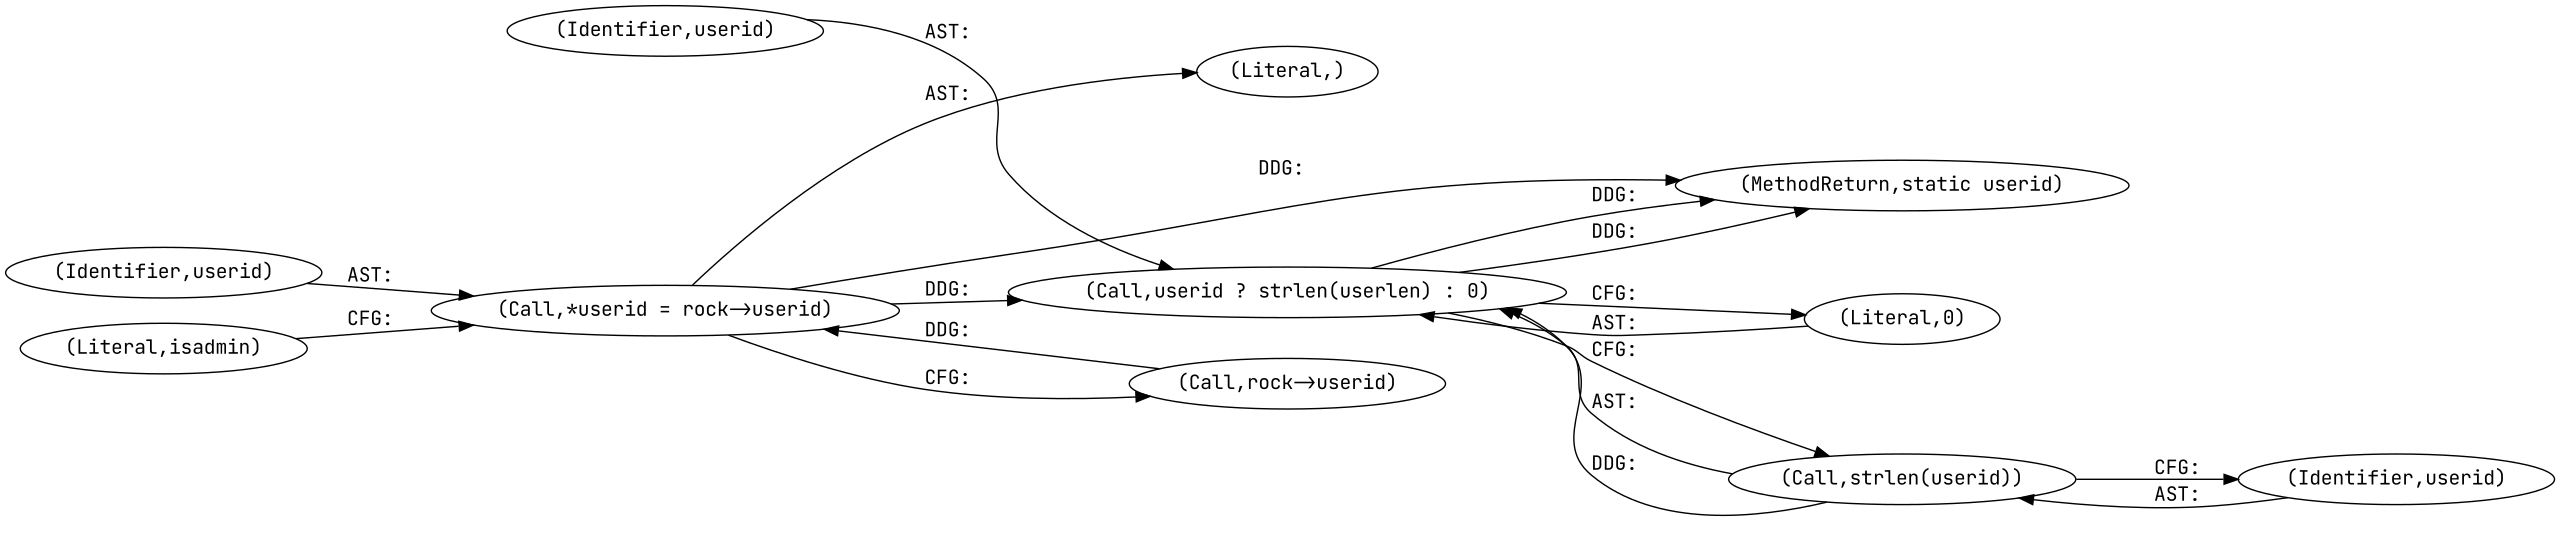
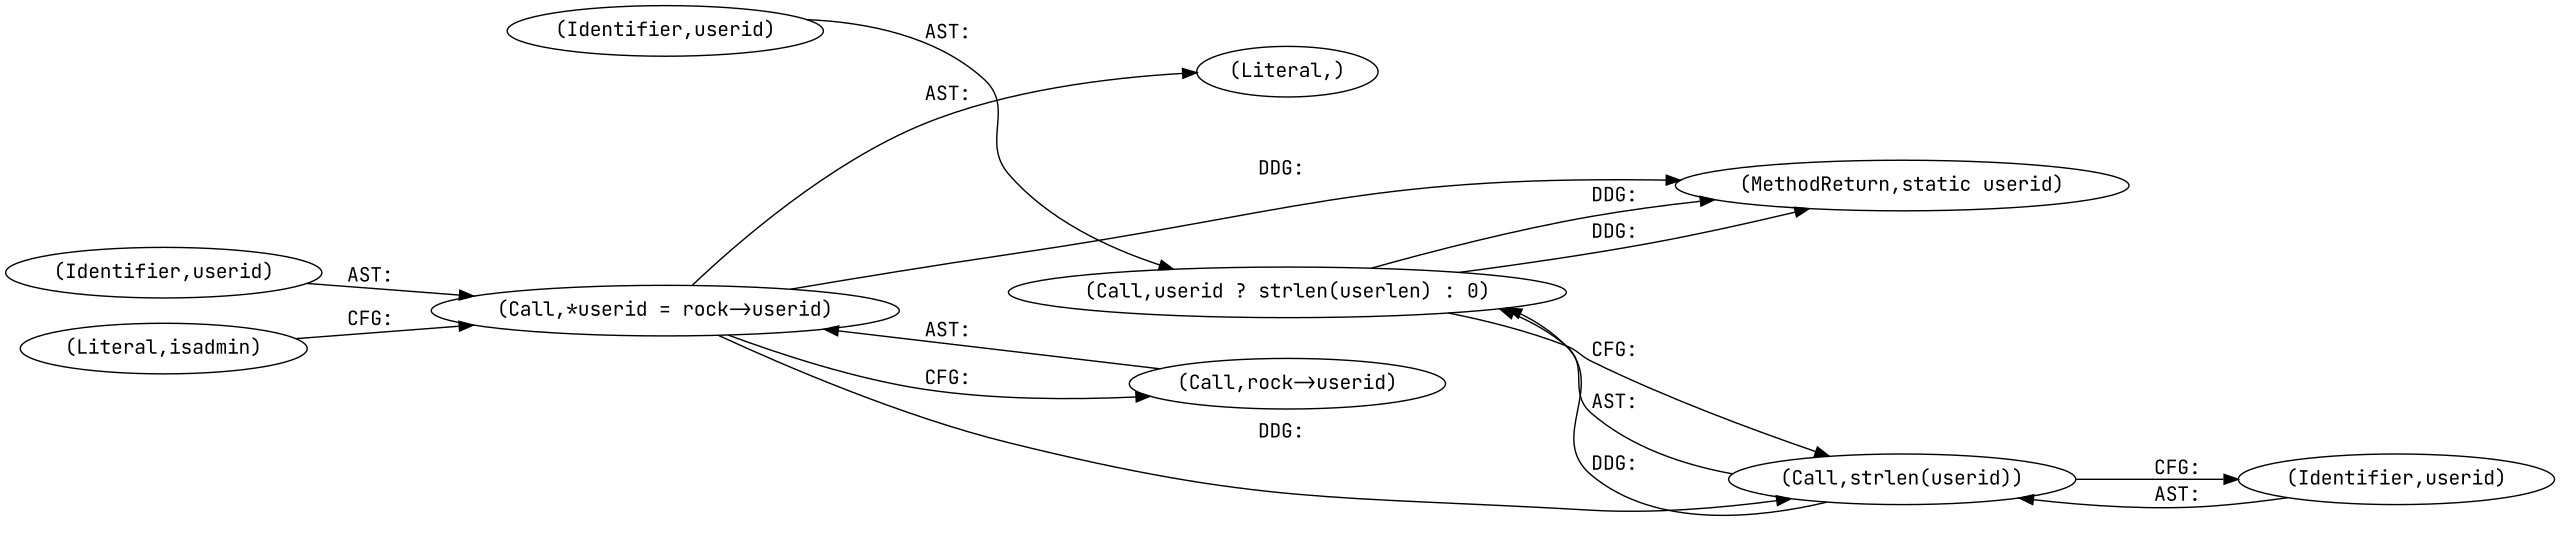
edge "(Call,*userid = rock->userid)" -> "(Call,userid ? strlen(userlen) : 0)": now "(Call,*userid = rock->userid)" -> "(Call,strlen(userid))"
node "(Literal,0)": removed
edge "(Call,rock->userid)" -> "(Call,*userid = rock->userid)": label "DDG: " -> "AST: "
